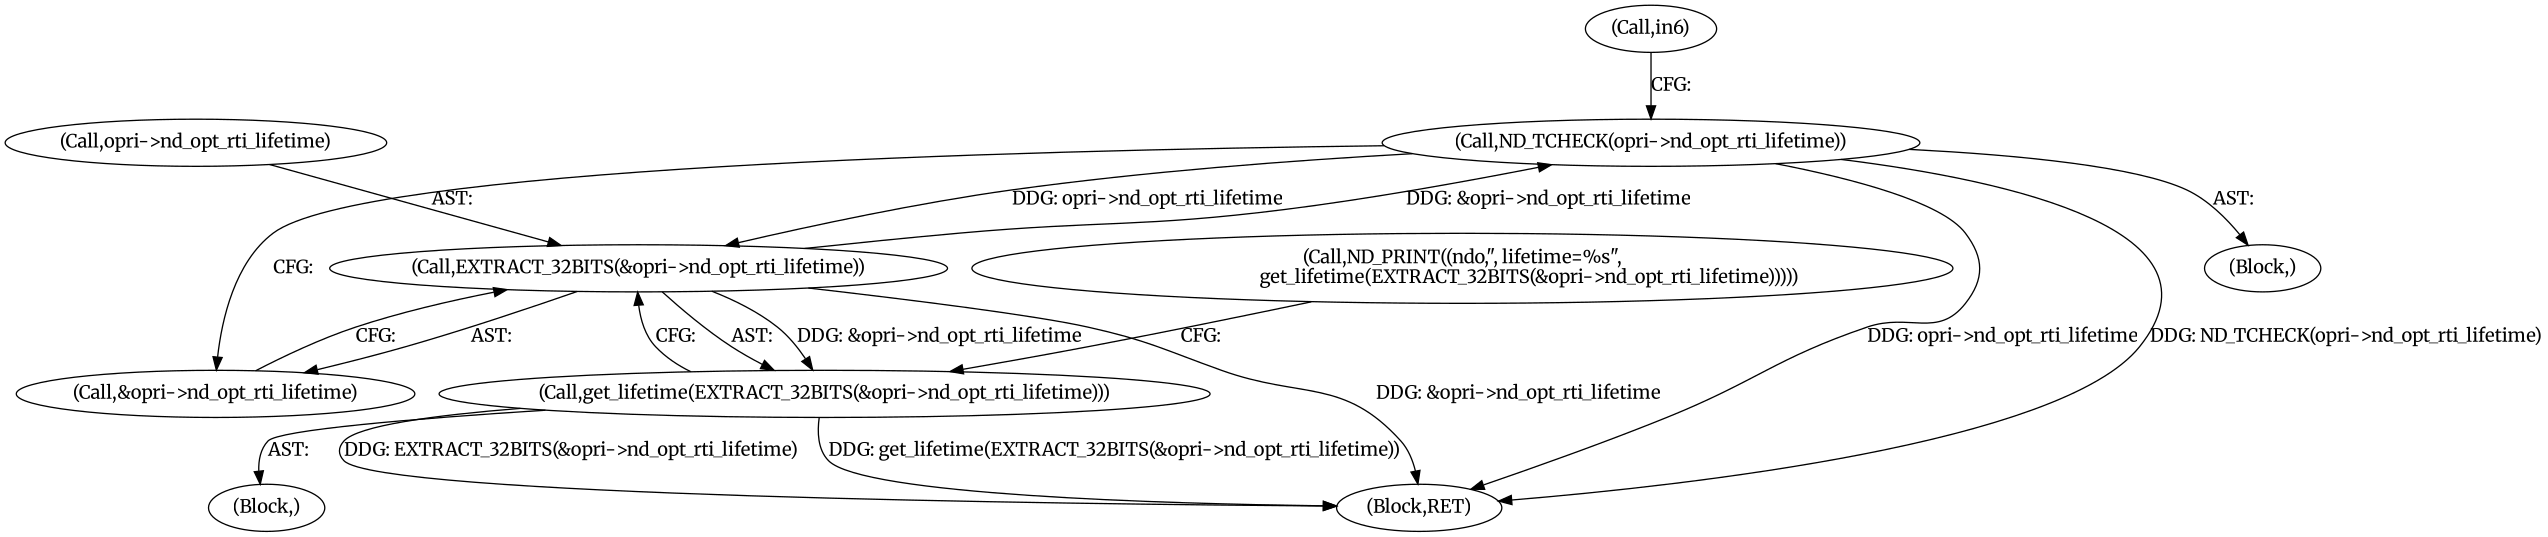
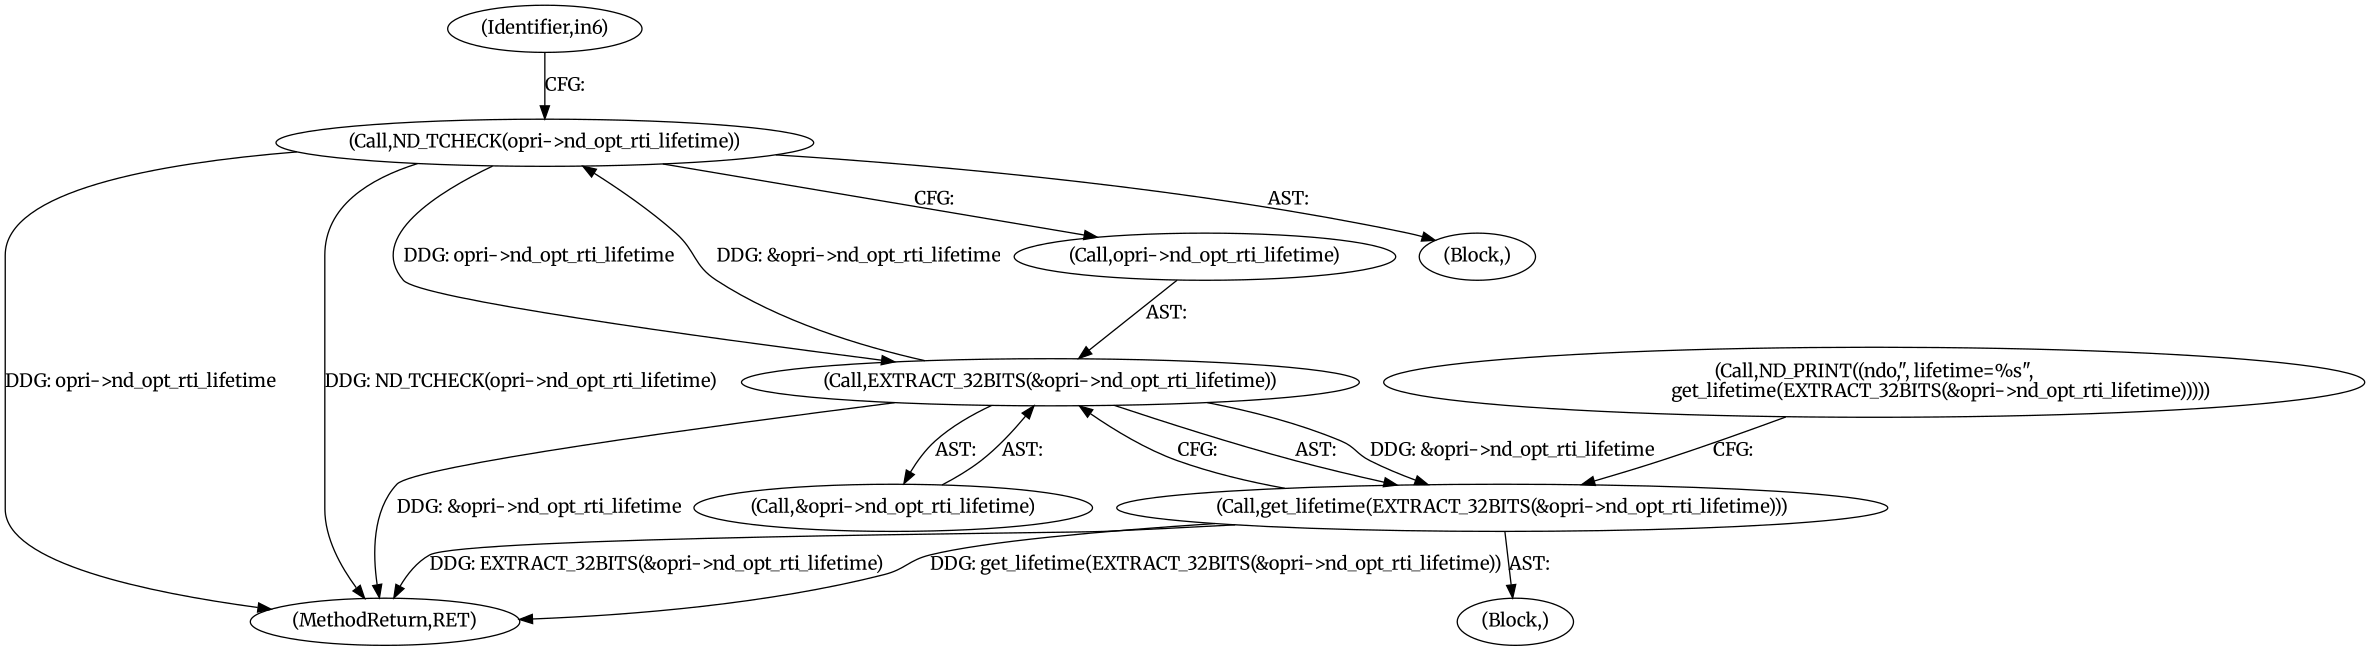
node "(Call,in6)": label "(Call,in6)" -> "(Identifier,in6)"
edge "(Call,ND_TCHECK(opri->nd_opt_rti_lifetime))" -> "(Call,&opri->nd_opt_rti_lifetime)": now "(Call,ND_TCHECK(opri->nd_opt_rti_lifetime))" -> "(Call,opri->nd_opt_rti_lifetime)"
edge "(Call,&opri->nd_opt_rti_lifetime)" -> "(Call,EXTRACT_32BITS(&opri->nd_opt_rti_lifetime))": label "CFG: " -> "AST: "
node "(Block,RET)": label "(Block,RET)" -> "(MethodReturn,RET)"
